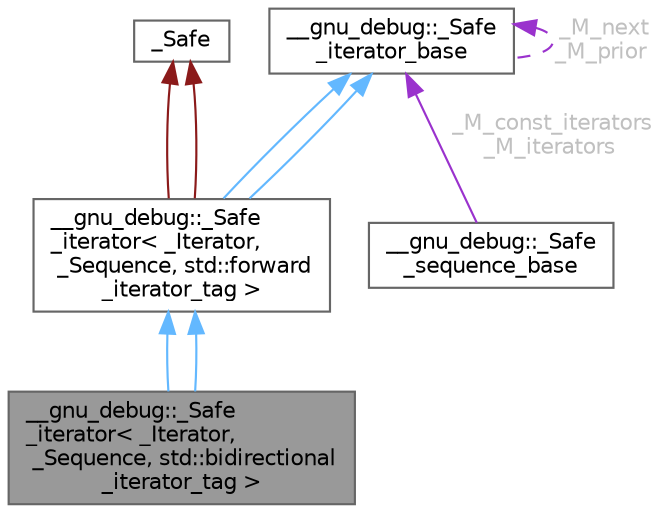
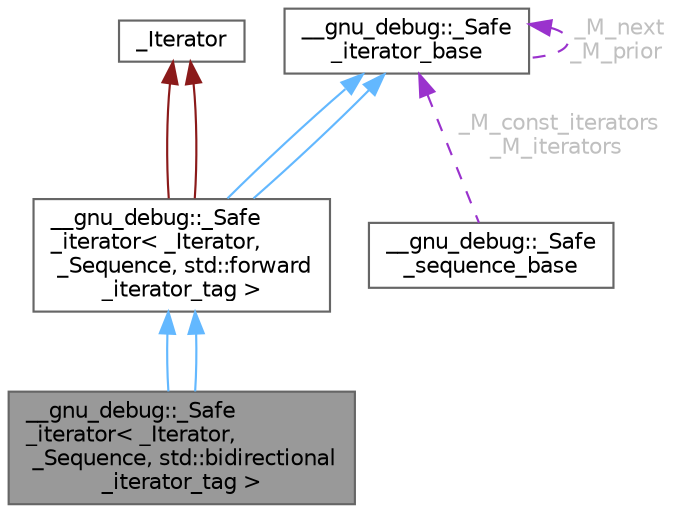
node "_Safe": label "_Safe" -> "_Iterator"
edge "__gnu_debug::_Safe _sequence_base" -> "__gnu_debug::_Safe _iterator_base": style solid -> dashed
